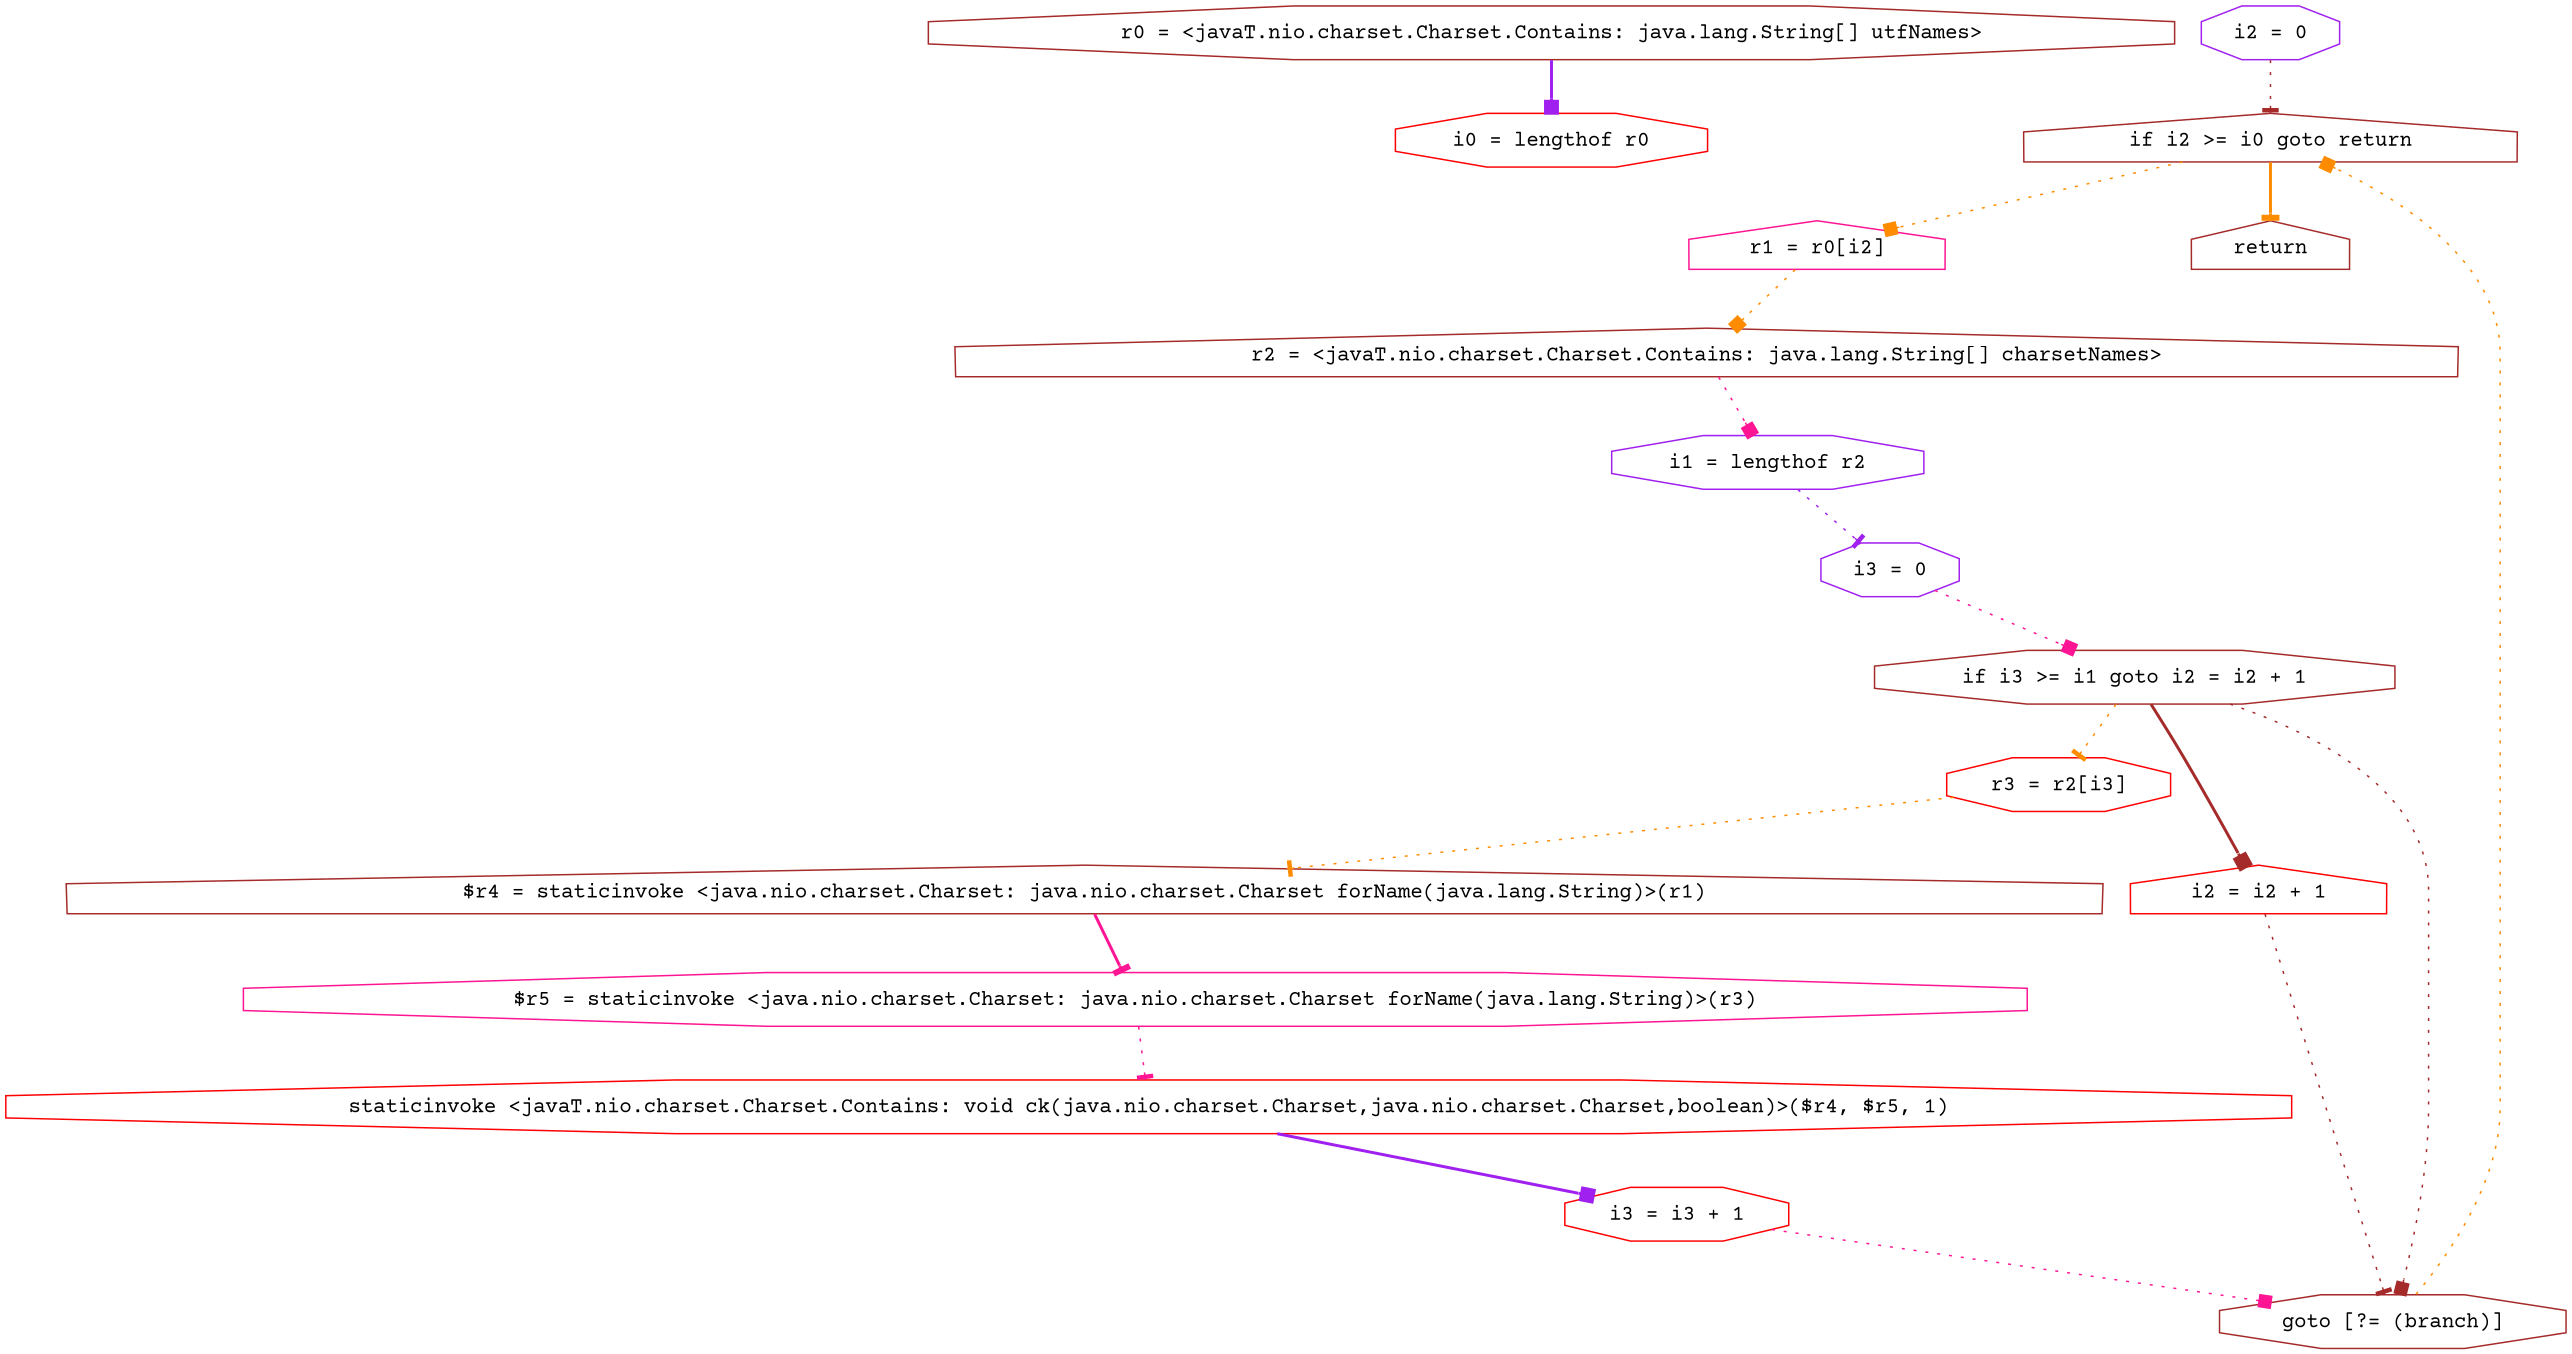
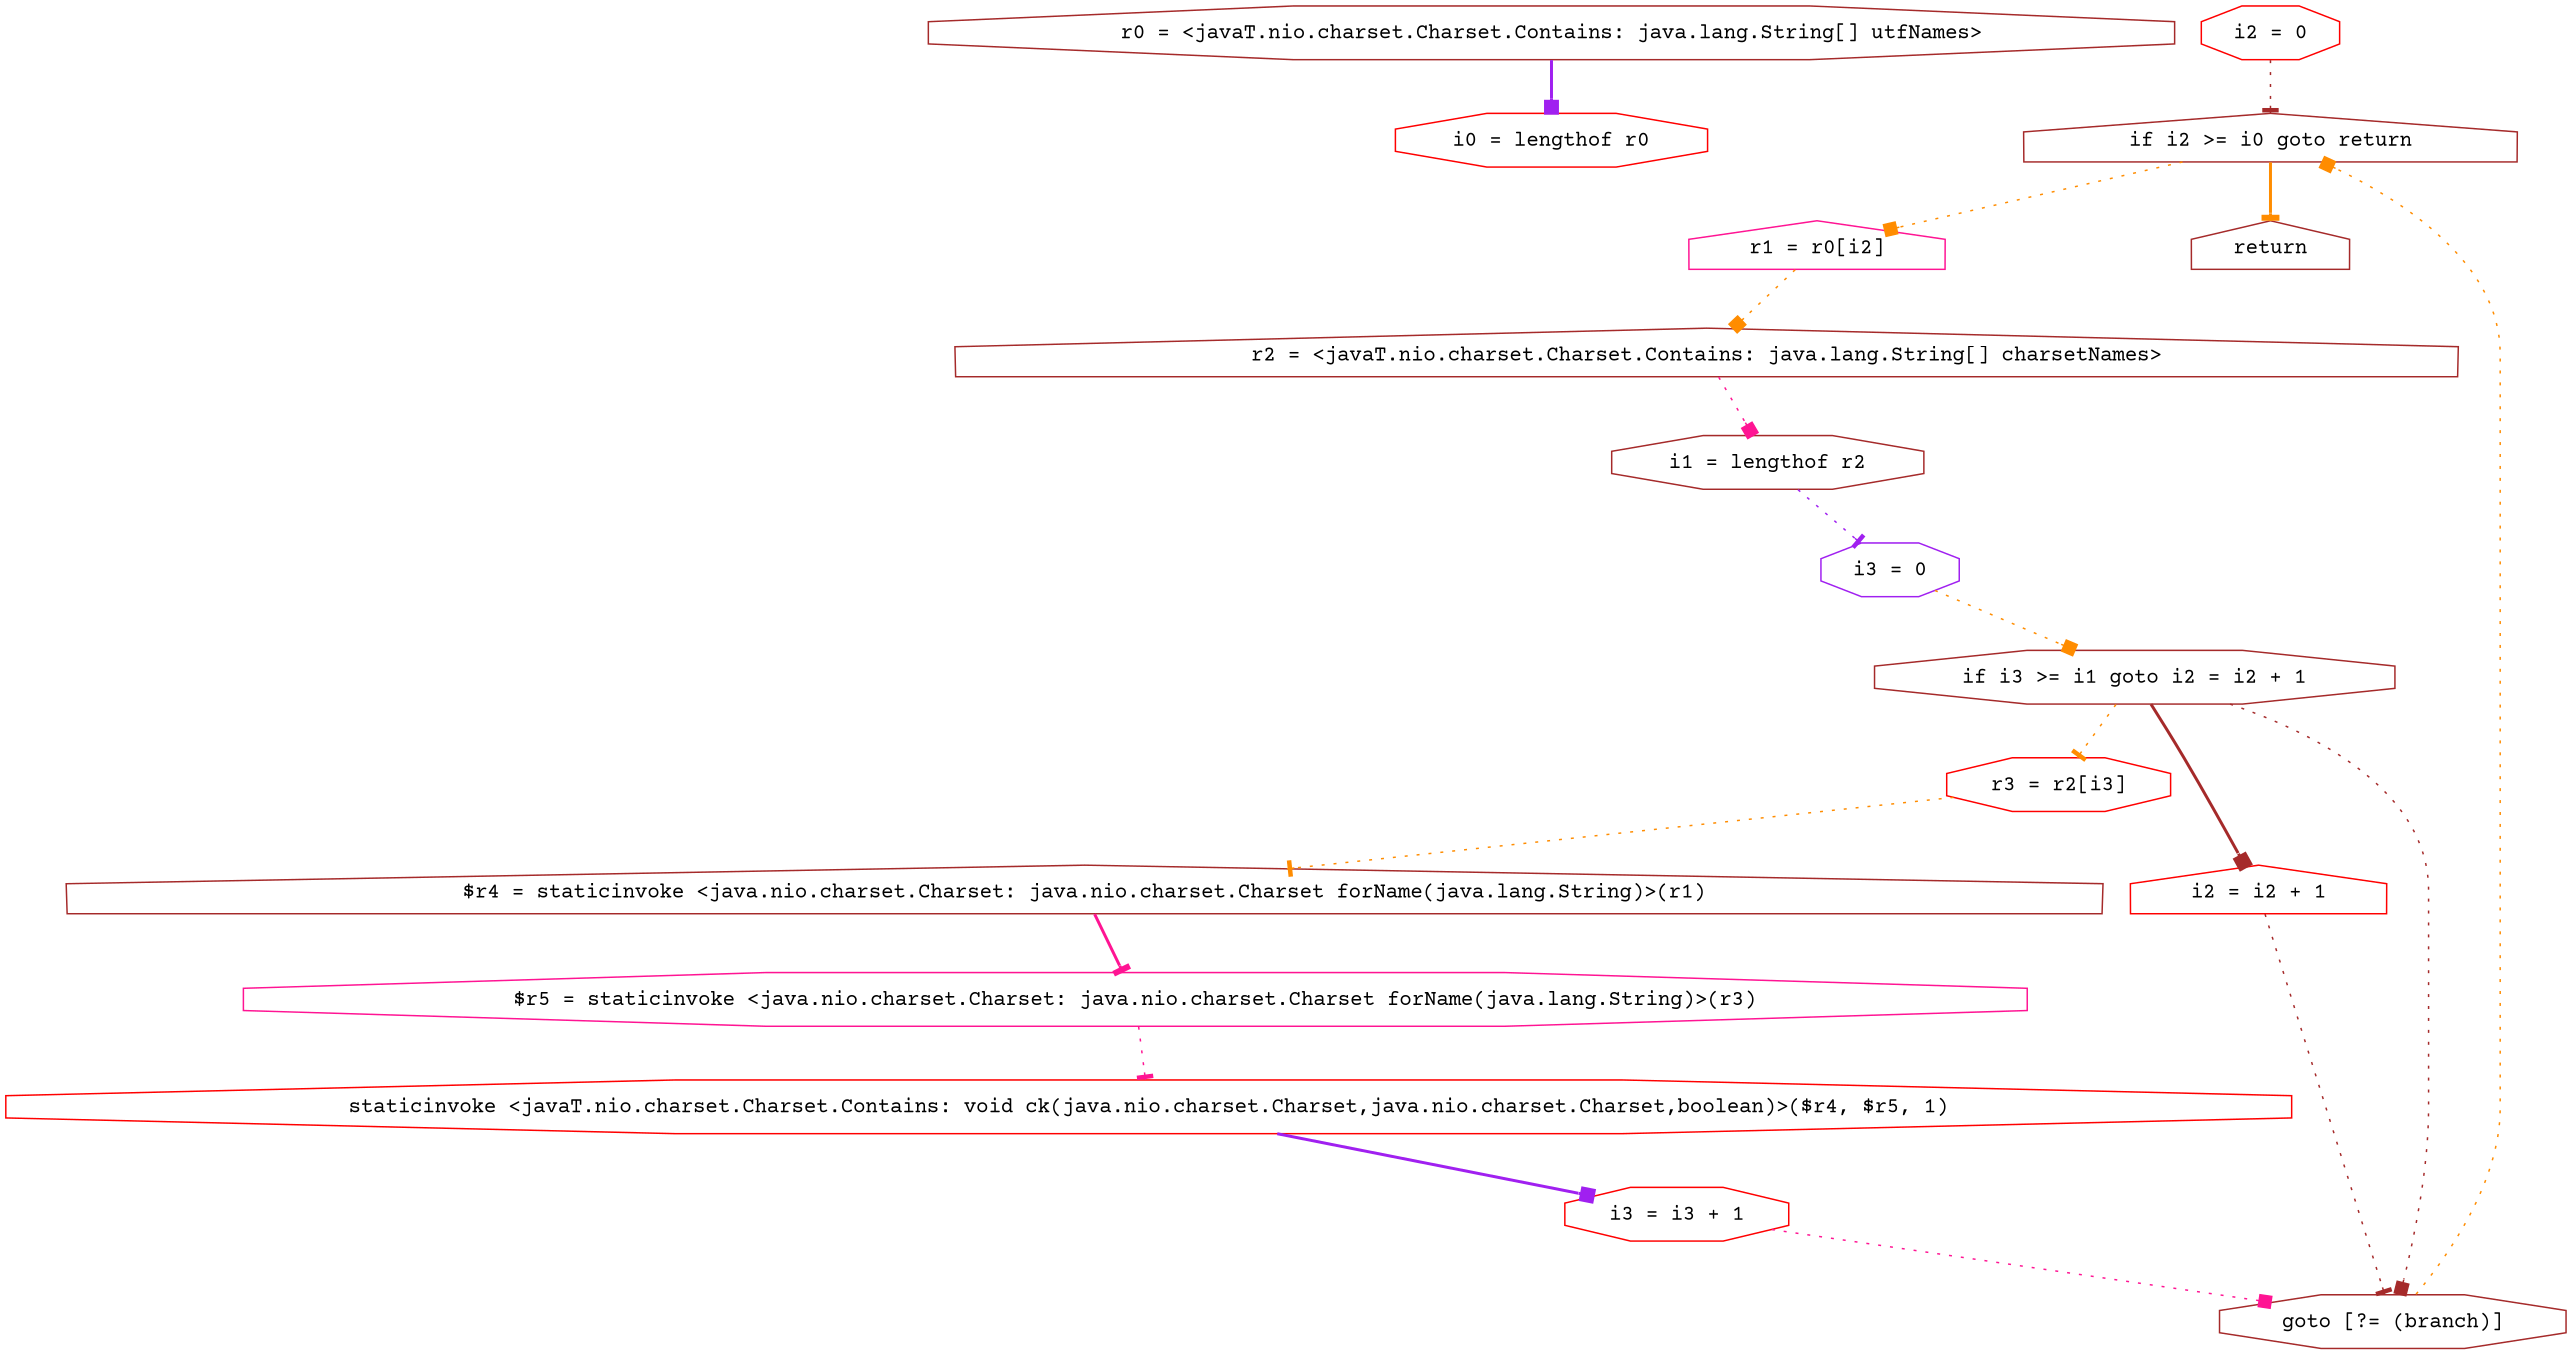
node "i2 = 0": color purple -> red
node "i1 = lengthof r2": color purple -> brown
edge "i3 = 0" -> "if i3 >= i1 goto i2 = i2 + 1": color deeppink -> darkorange
